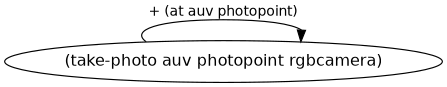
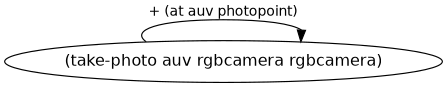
node "(take-photo auv photopoint rgbcamera)": label "(take-photo auv photopoint rgbcamera)" -> "(take-photo auv rgbcamera rgbcamera)"
